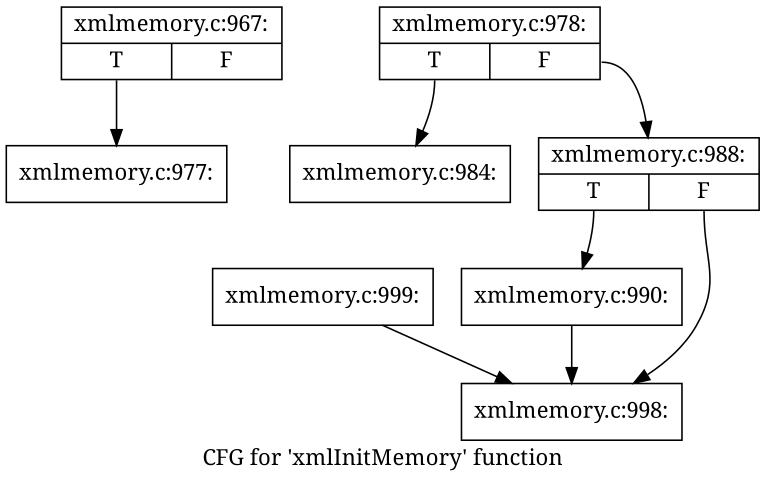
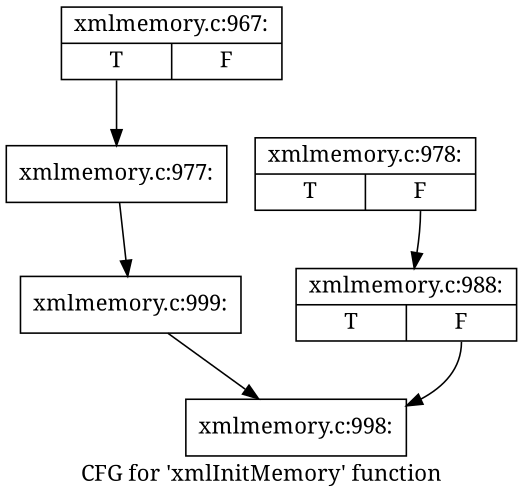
node "xmlmemory.c:984:": removed
edge "xmlmemory.c:977:" -> "xmlmemory.c:999:": added
node "xmlmemory.c:990:": removed
